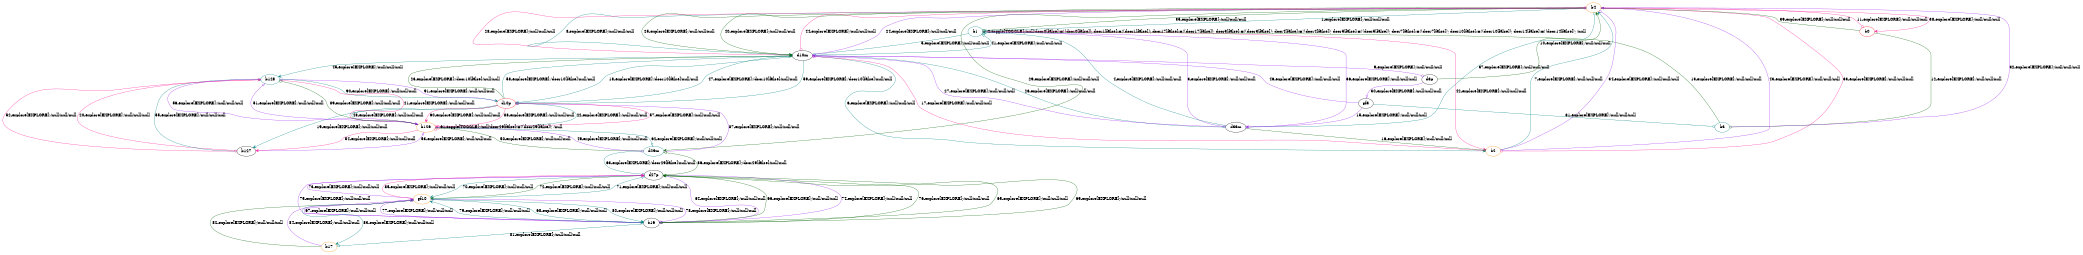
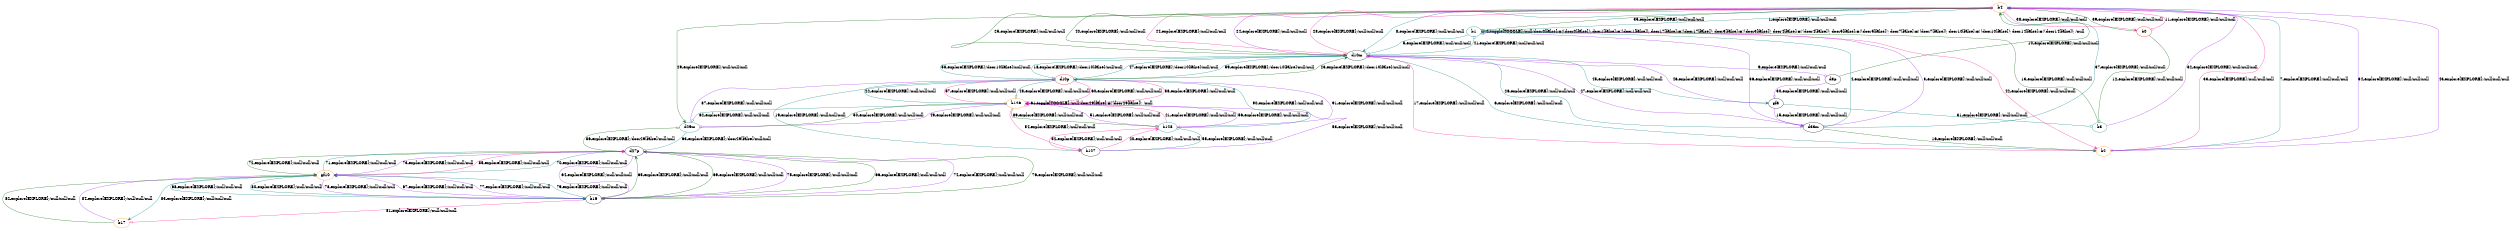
edge "d10m" -> "b1": arrowhead onormal -> odot
edge "d10m" -> "b128": now "d10m" -> "gf3"
edge "b16" -> "b17": color teal -> deeppink
